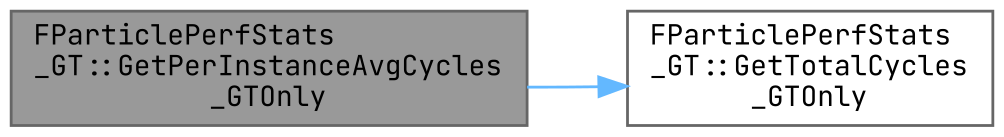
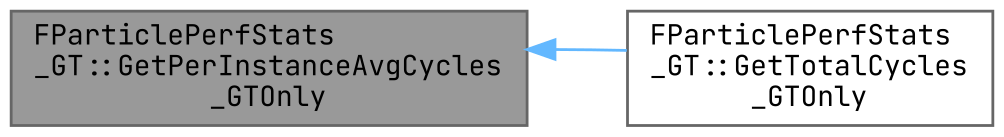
edge "FParticlePerfStats _GT::GetPerInstanceAvgCycles _GTOnly" -> "FParticlePerfStats _GT::GetTotalCycles _GTOnly": reversed
